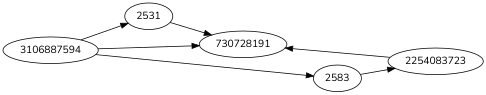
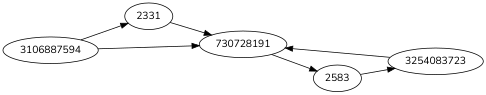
node "2531": label "2531" -> "2331"
node "2254083723": label "2254083723" -> "3254083723"
edge "3106887594" -> "2583": now "730728191" -> "2583"
